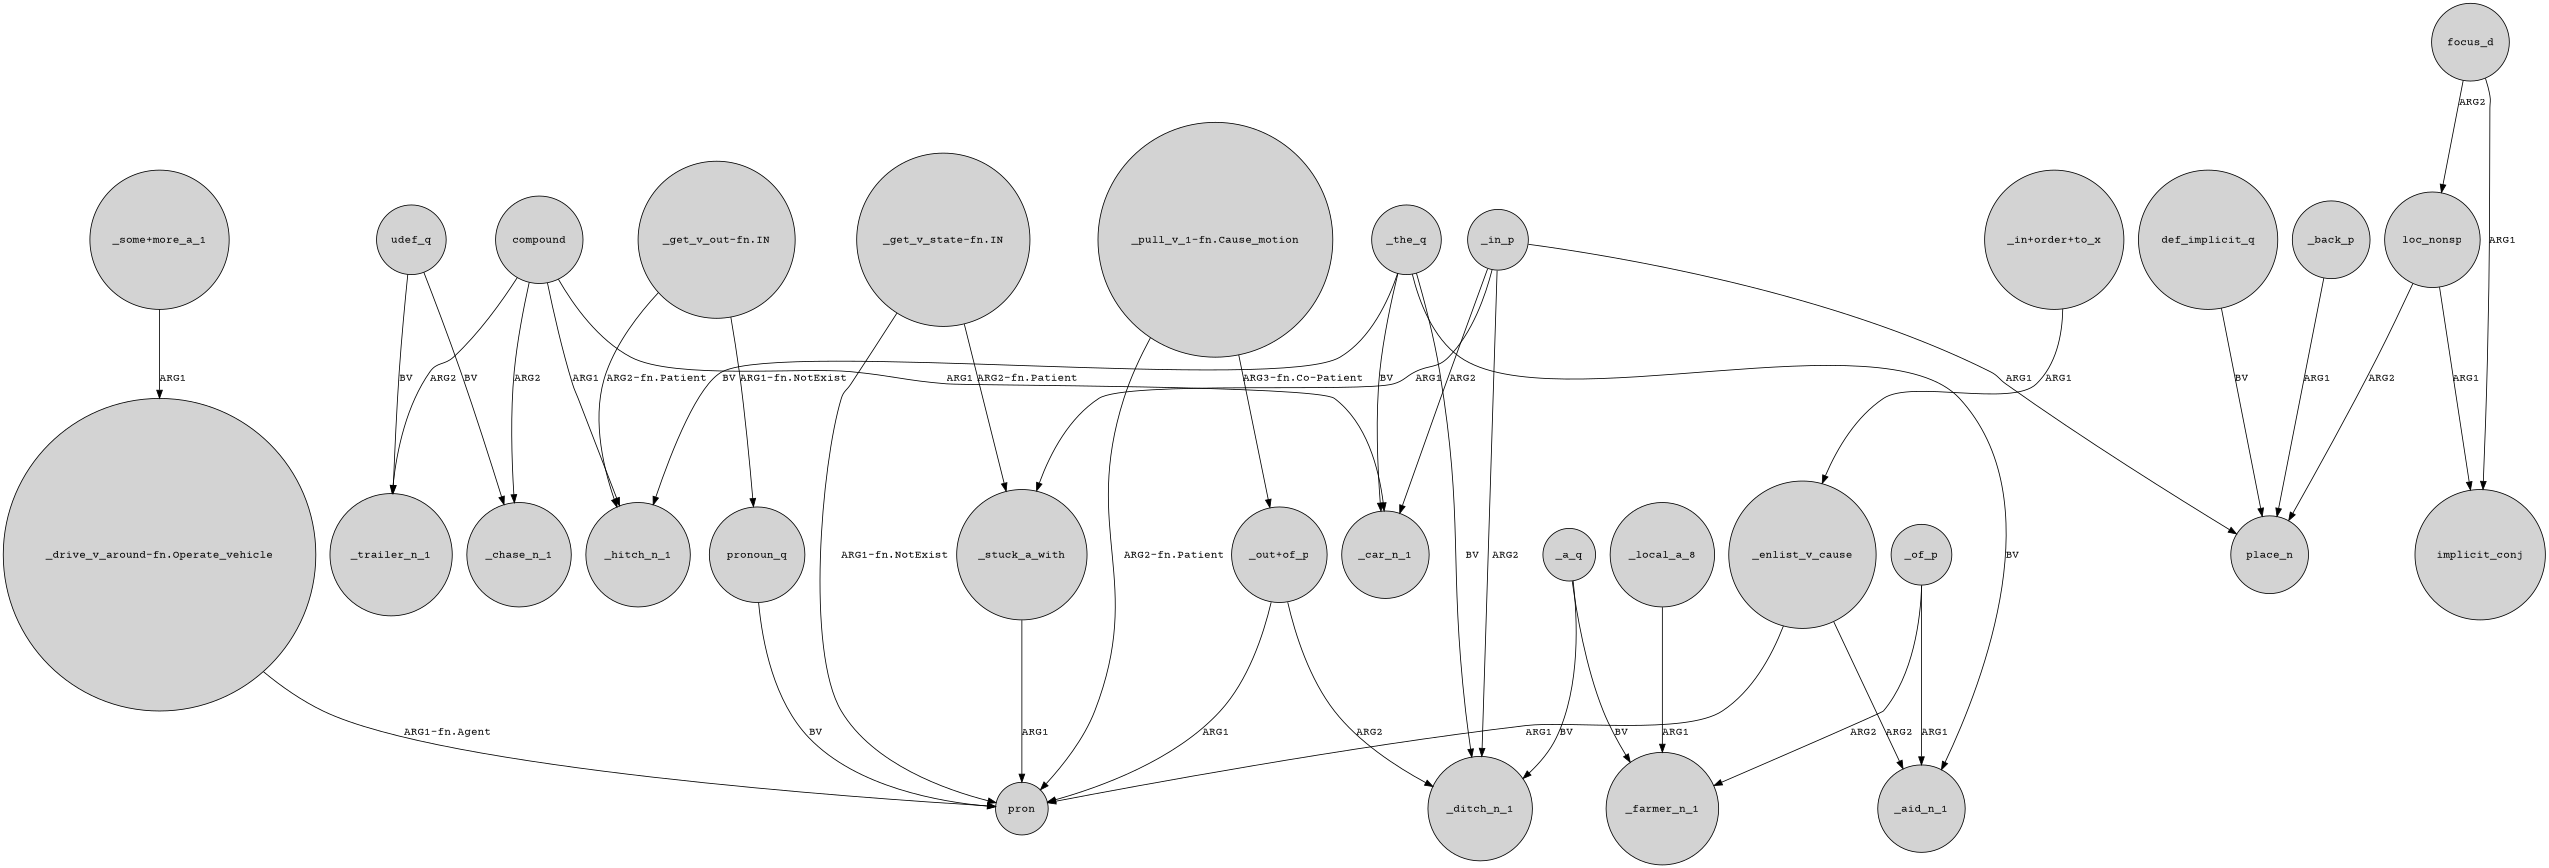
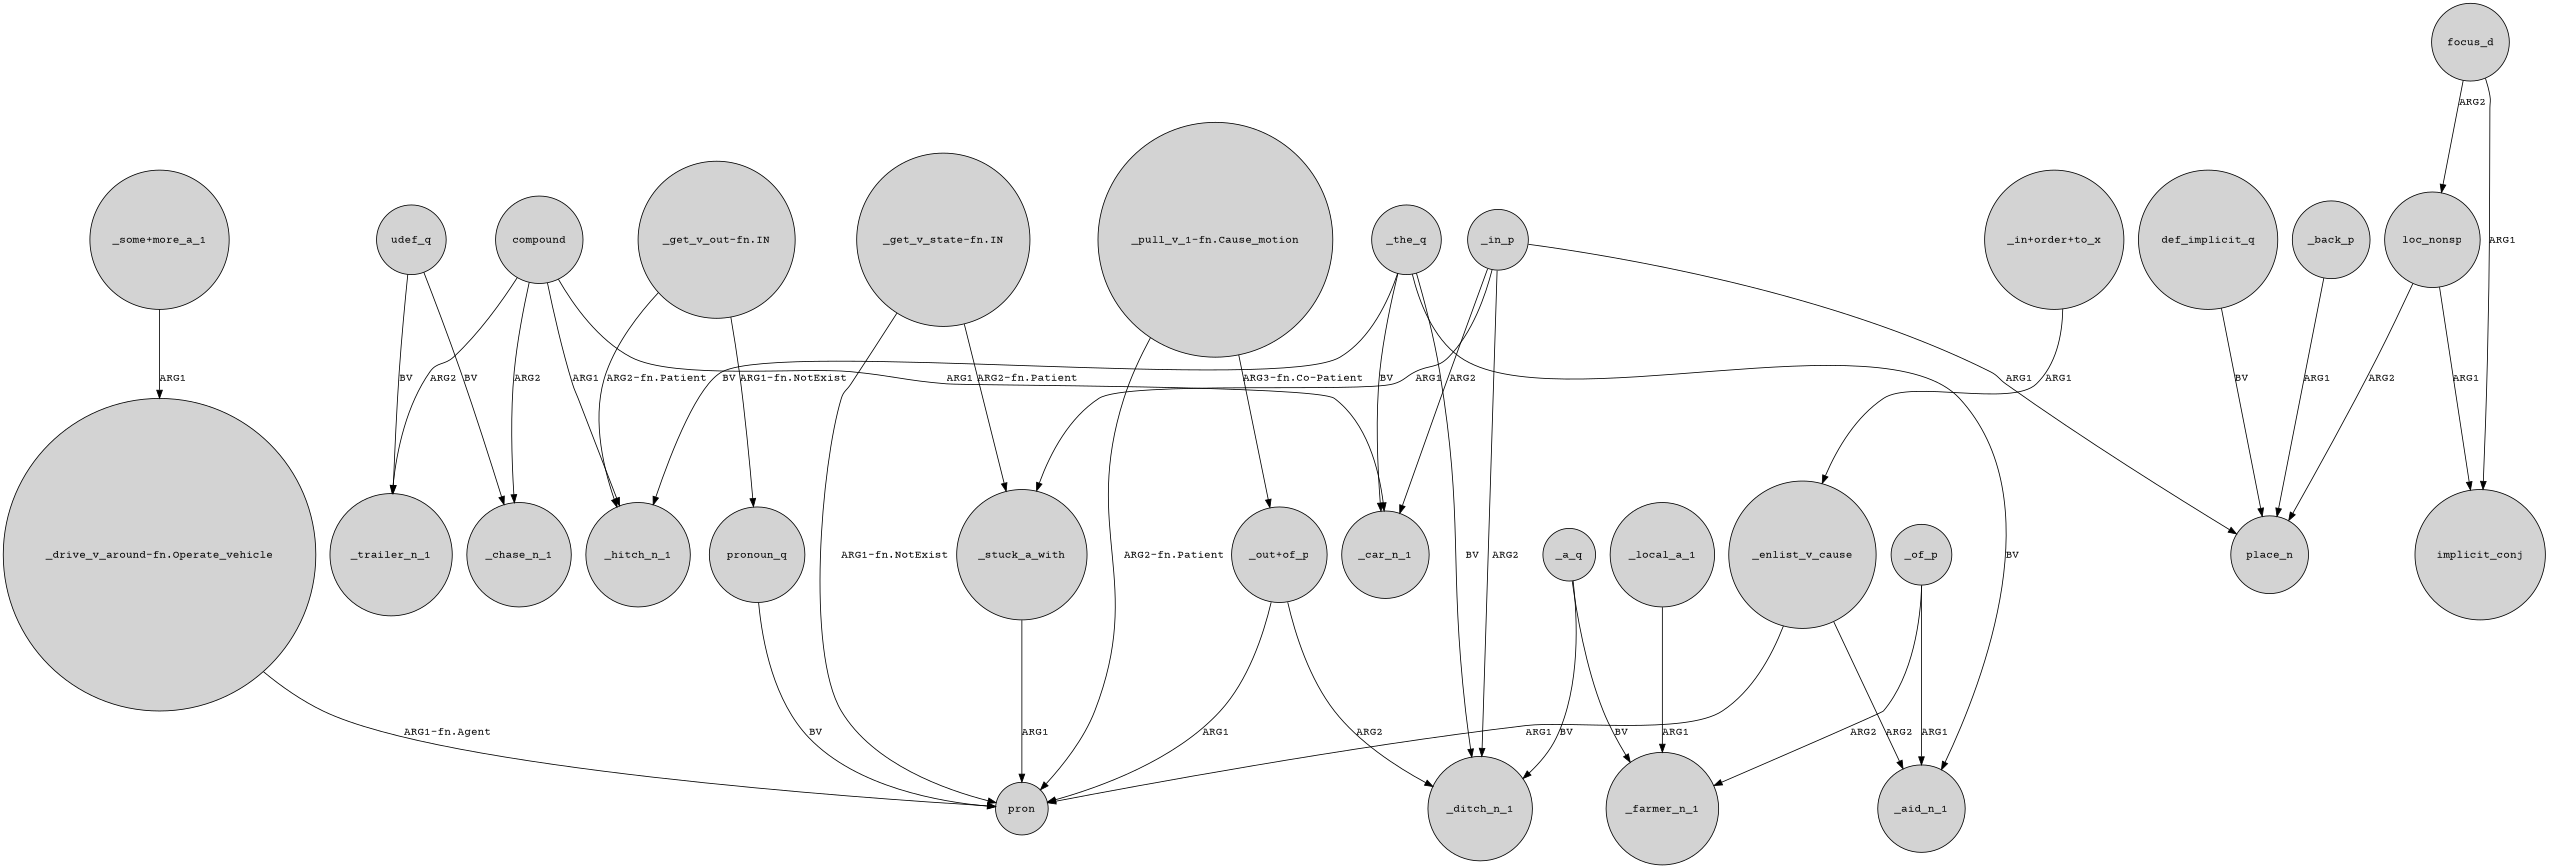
node "_local_a_8": label "_local_a_8" -> "_local_a_1"
